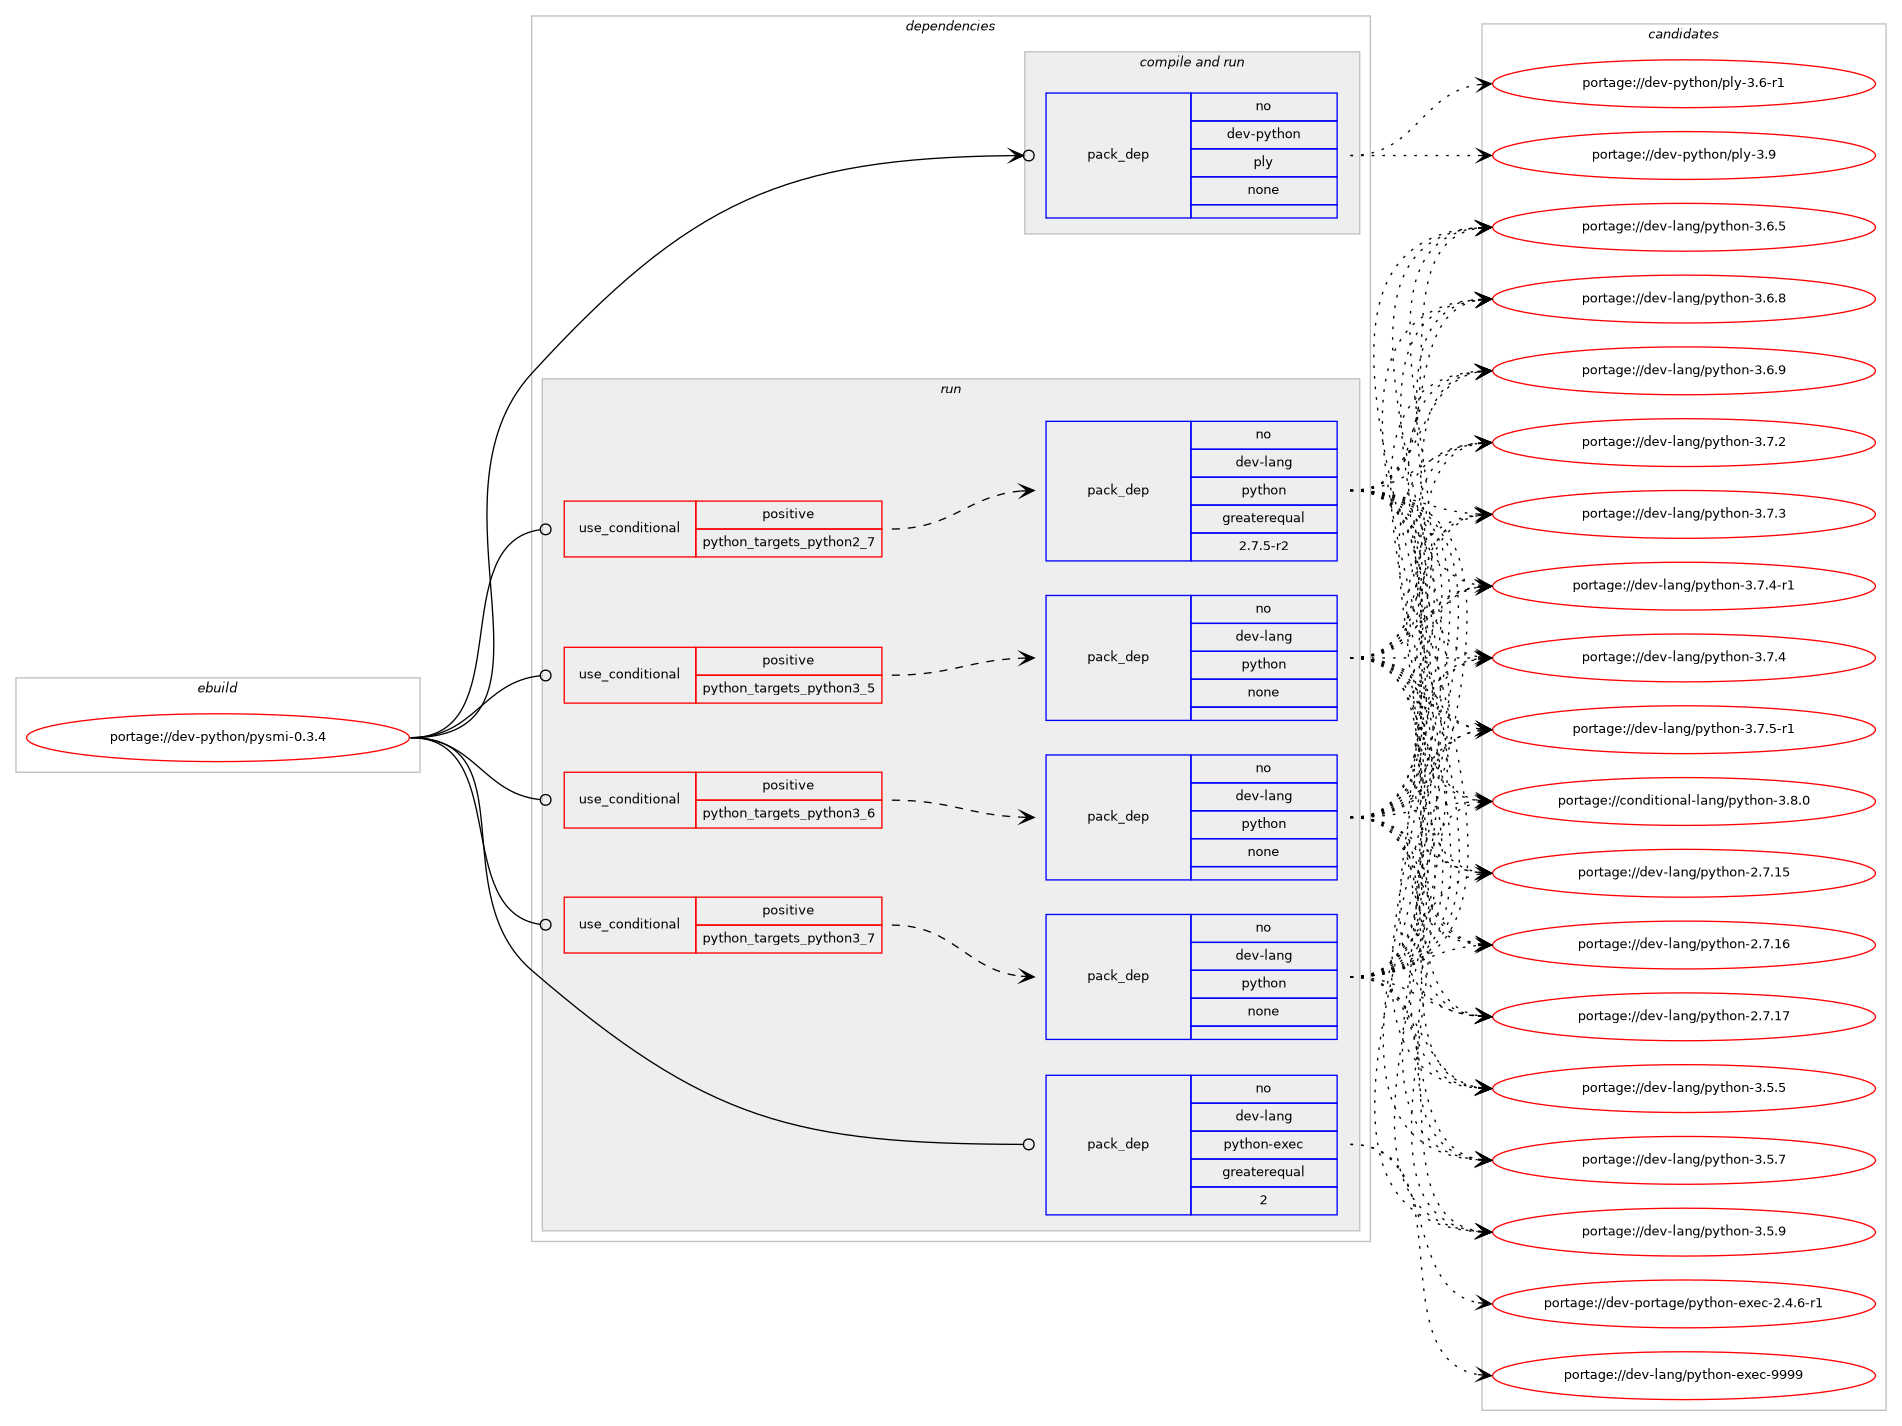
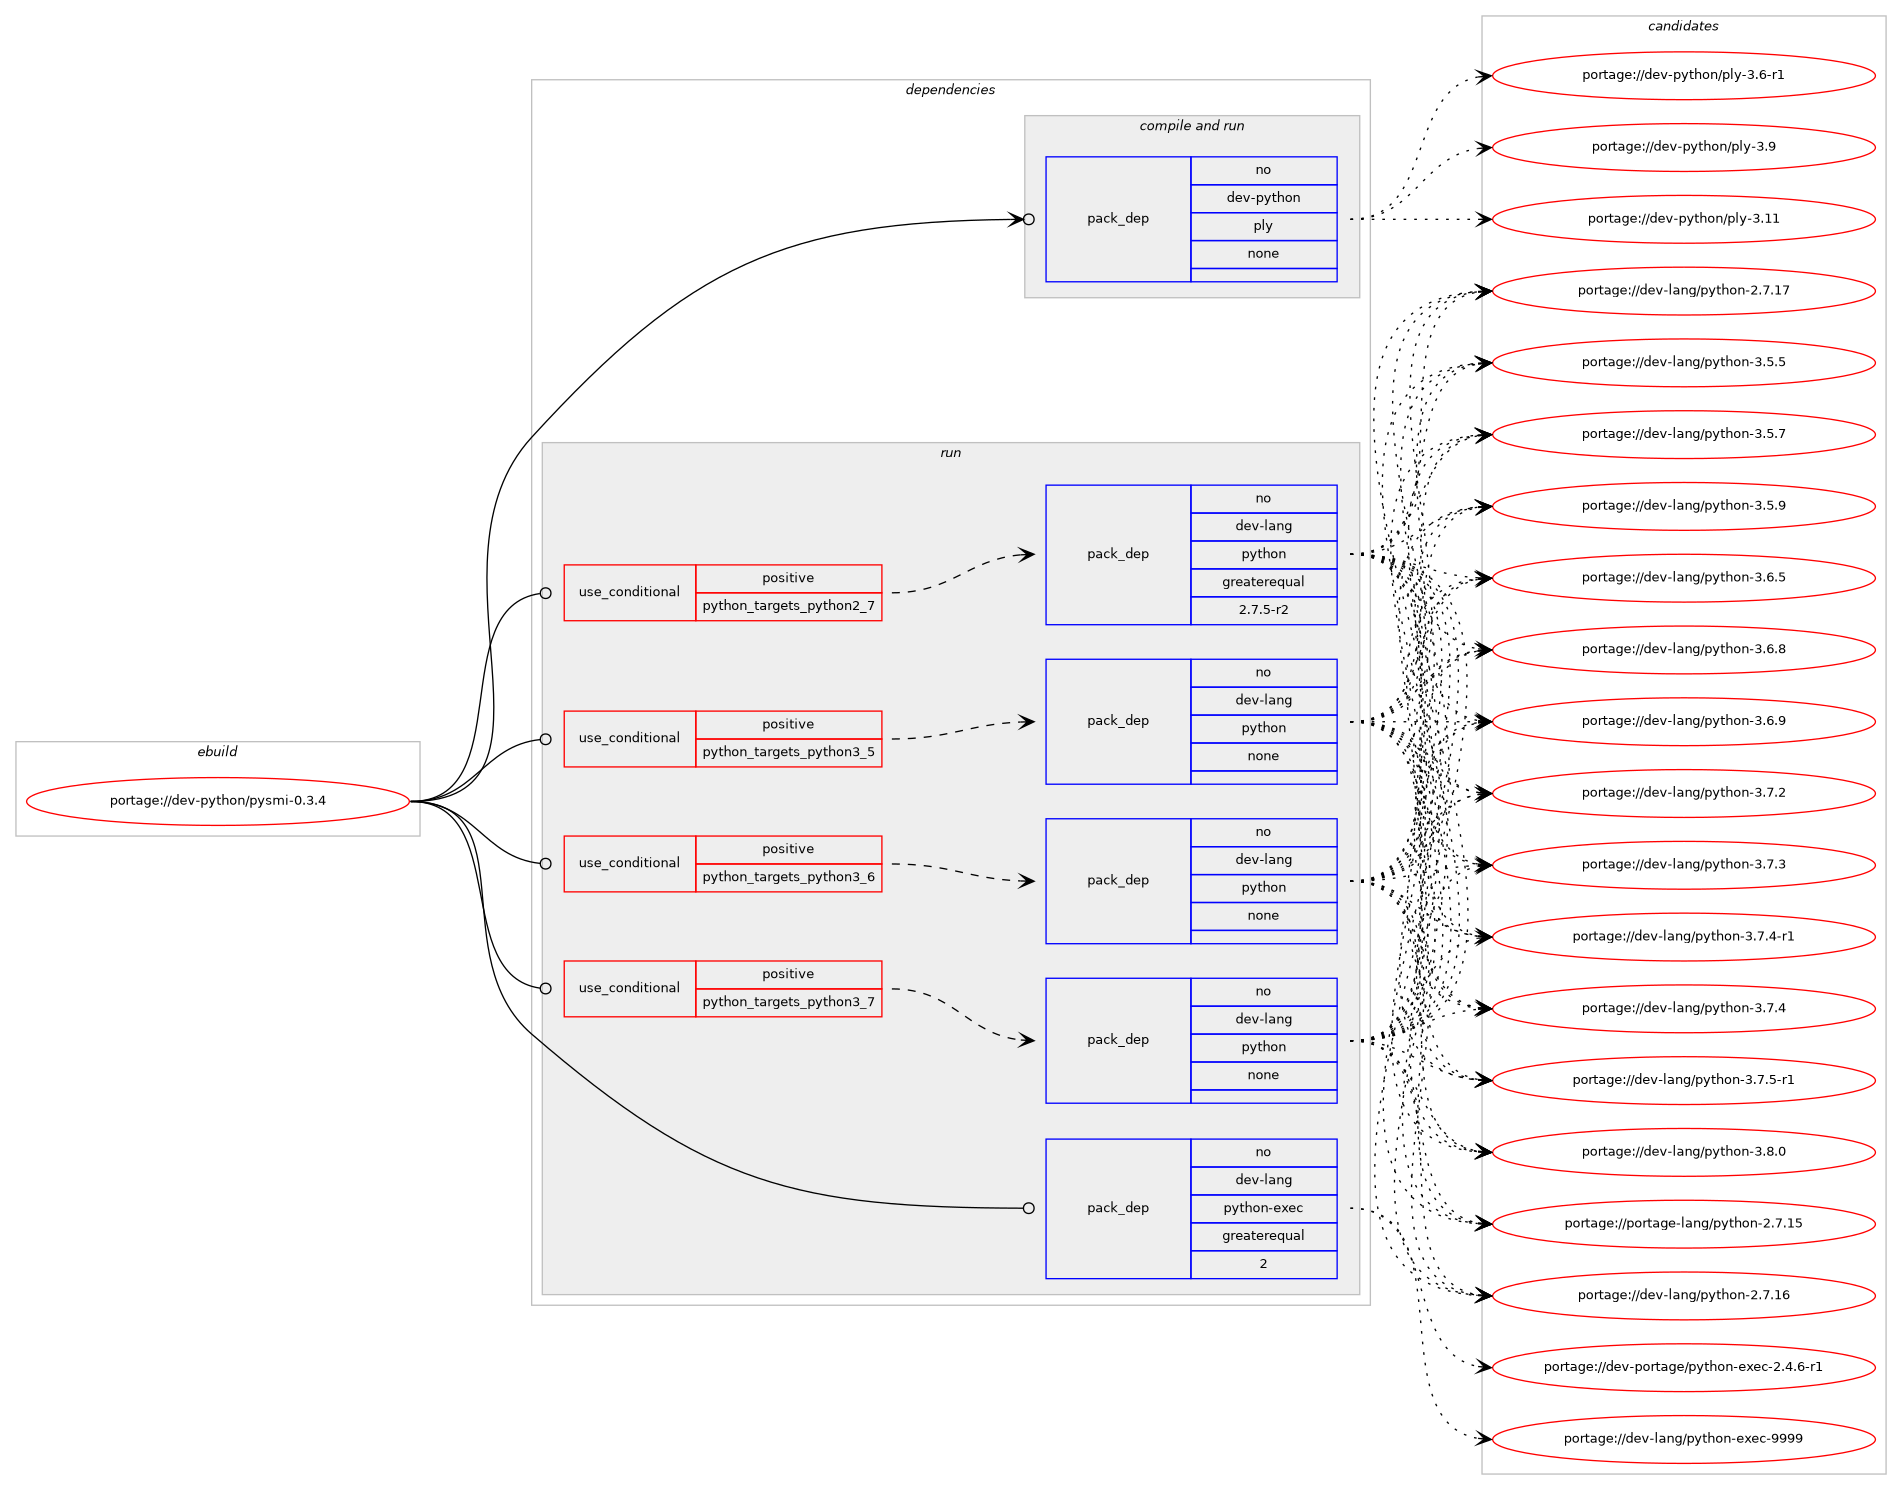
node "portage://dev-python/ply-3.11": added
node "portage://conditional-lang/python-3.8.0": label "portage://conditional-lang/python-3.8.0" -> "portage://dev-lang/python-3.8.0"
node "portage://dev-lang/python-2.7.15": label "portage://dev-lang/python-2.7.15" -> "portage://portage-lang/python-2.7.15"
